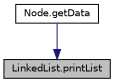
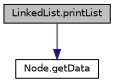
edge "Node.getData" -> "LinkedList.printList": reversed
